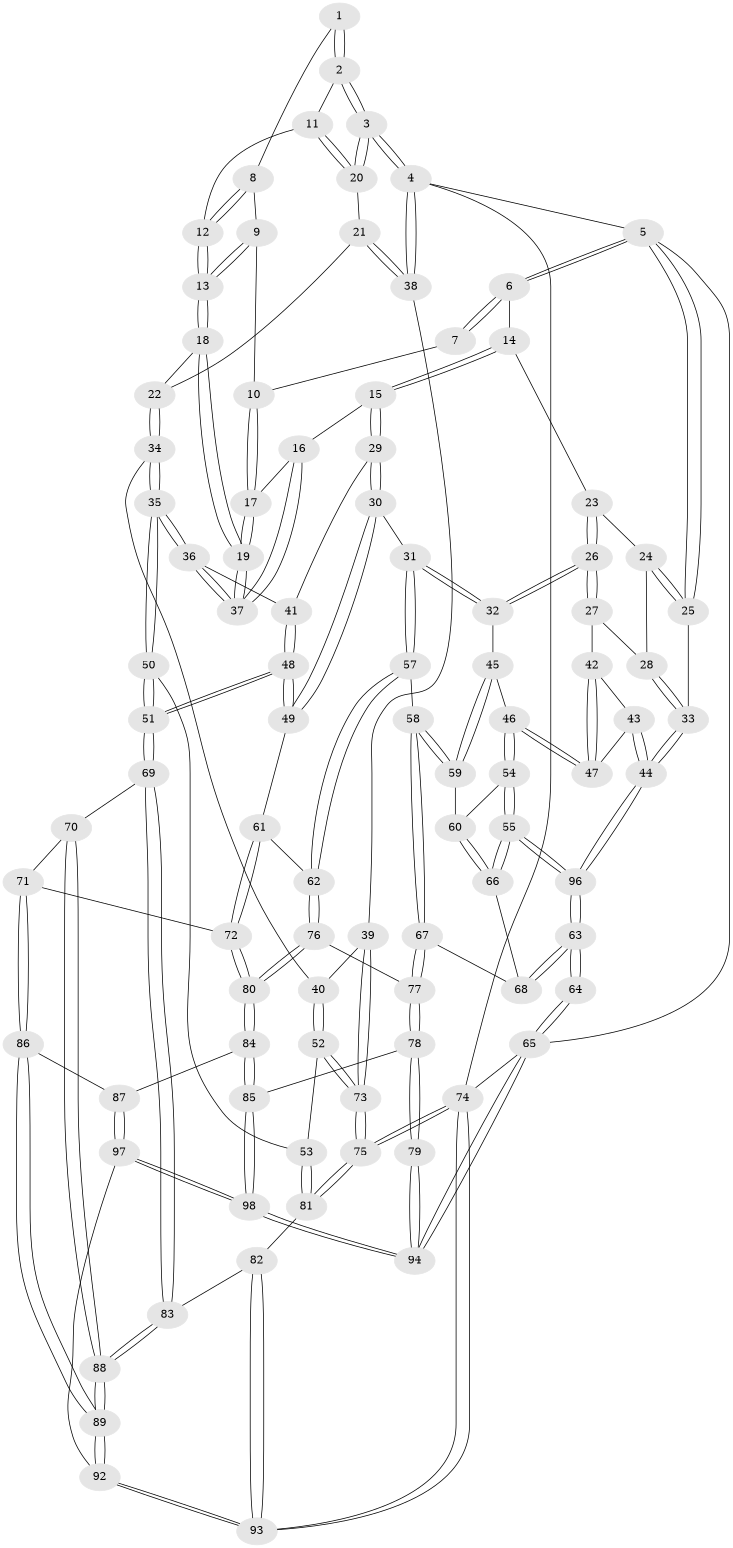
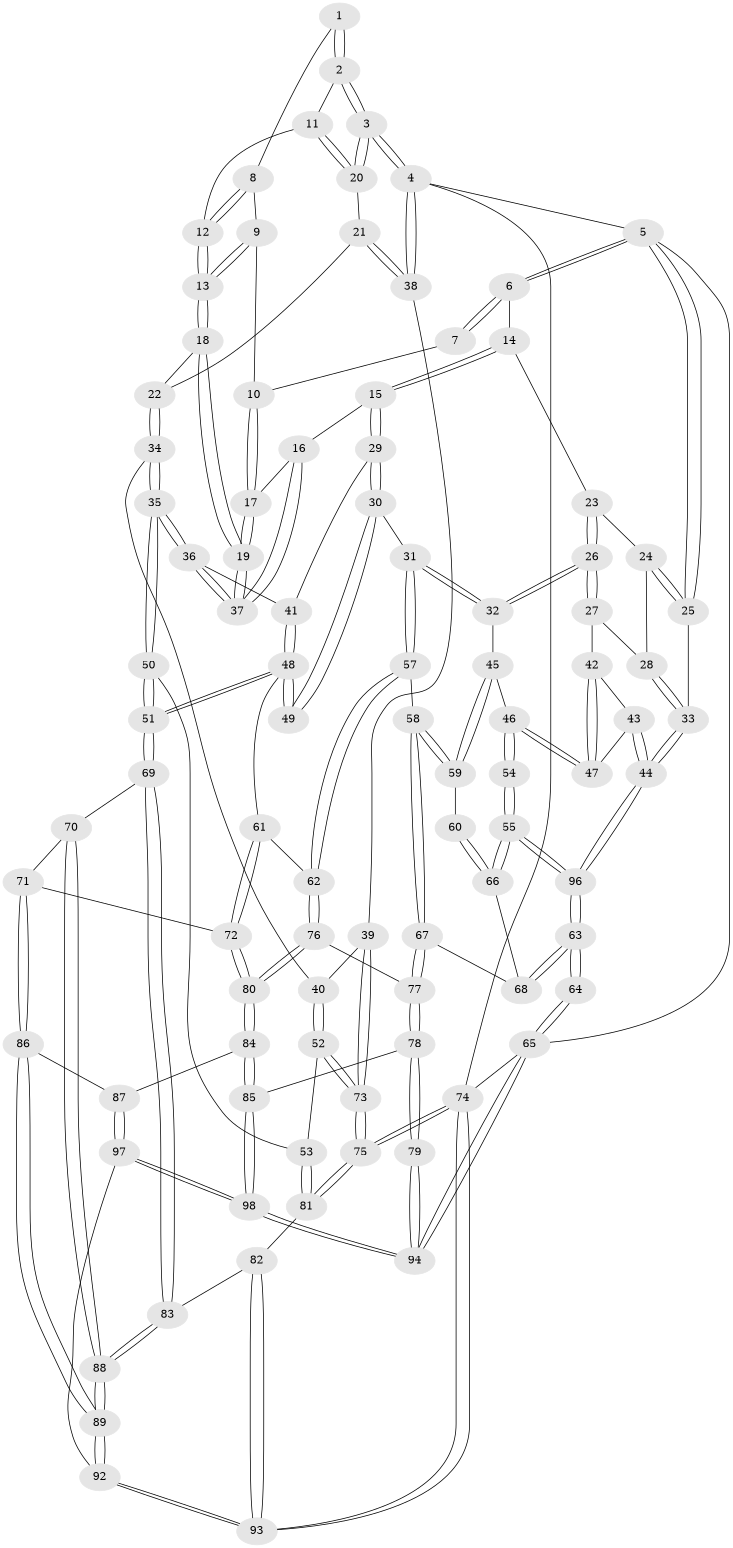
edge "49" -- "61": now "48" -- "61"
edge "54" -- "60": removed
